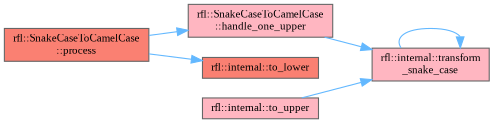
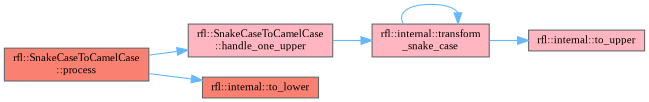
edge "rfl::internal::to_upper" -> "rfl::internal::transform _snake_case": reversed
